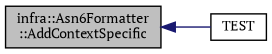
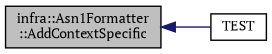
node "infra::Asn6Formatter ::AddContextSpecific": label "infra::Asn6Formatter ::AddContextSpecific" -> "infra::Asn1Formatter ::AddContextSpecific"
